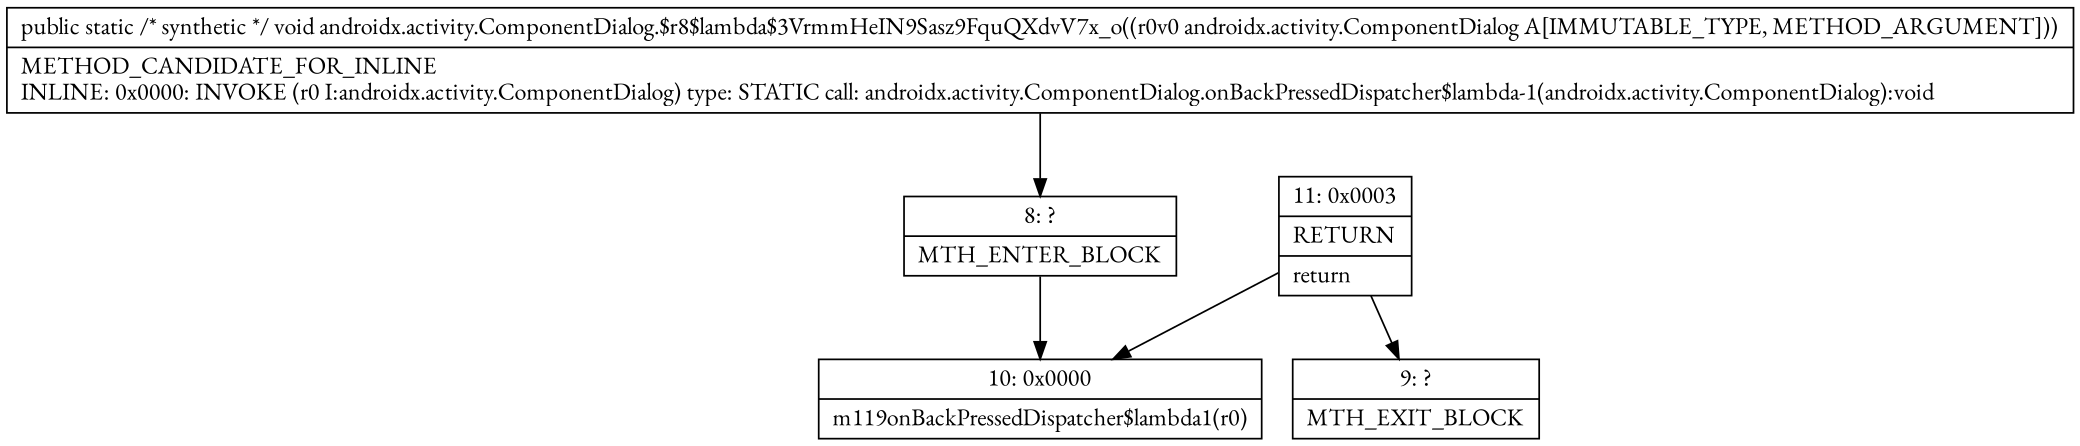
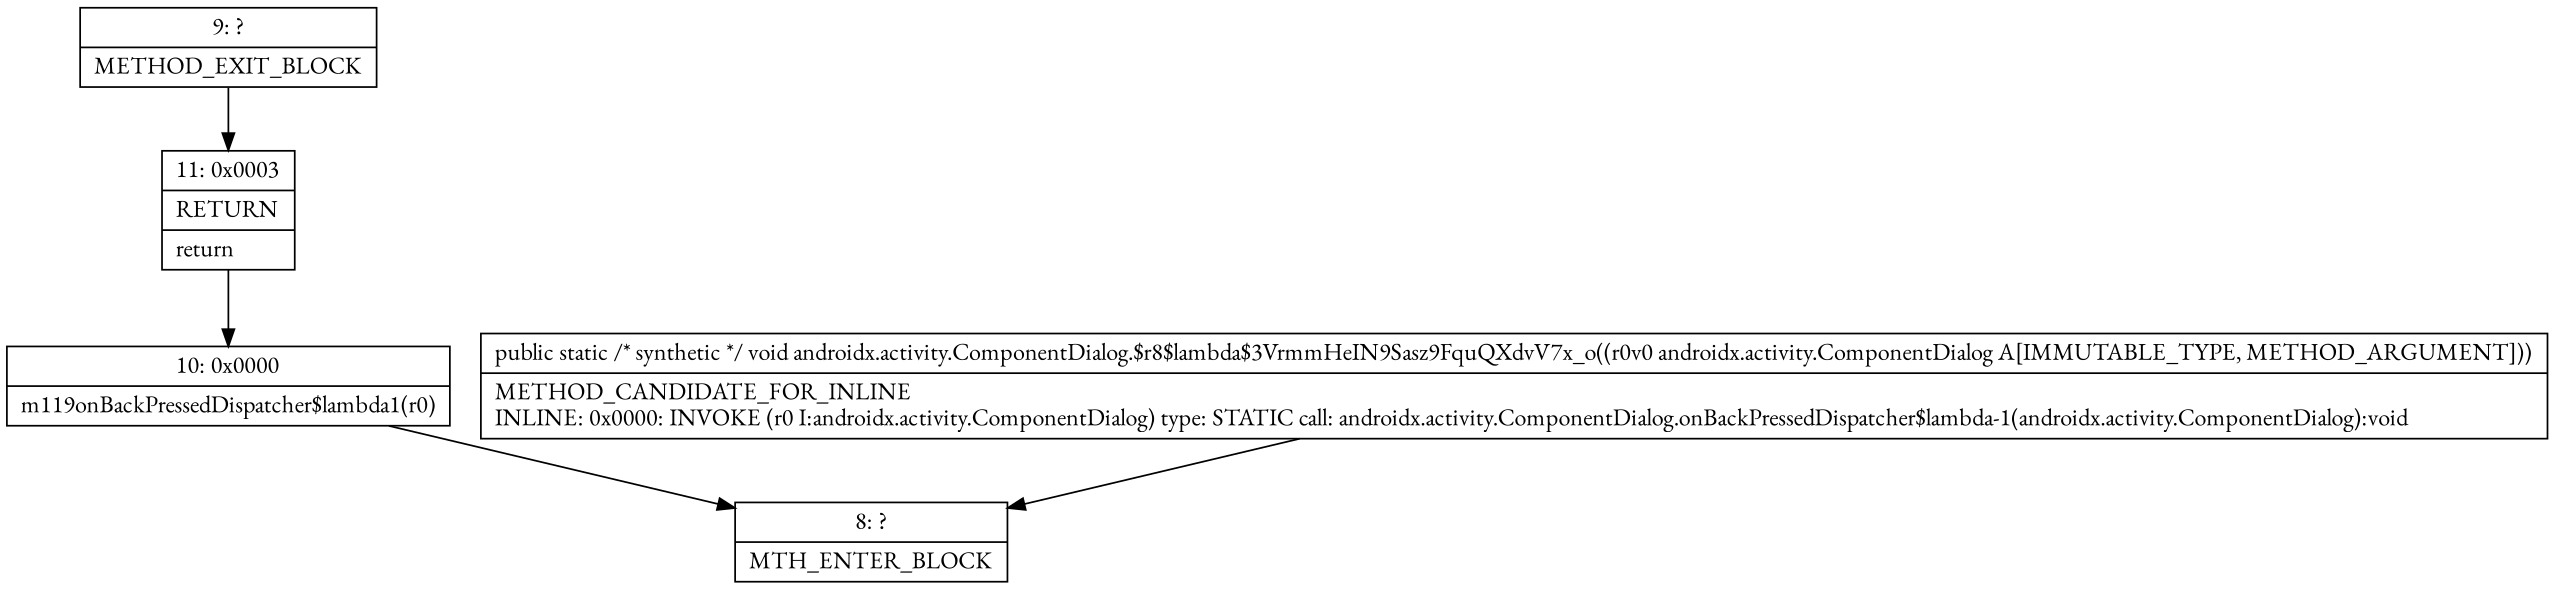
edge "8: ?" -> "10: 0x0000": reversed
edge "11: 0x0003" -> "9: ?": reversed
node "9: ?": text "MTH_EXIT_BLOCK" -> "METHOD_EXIT_BLOCK"
